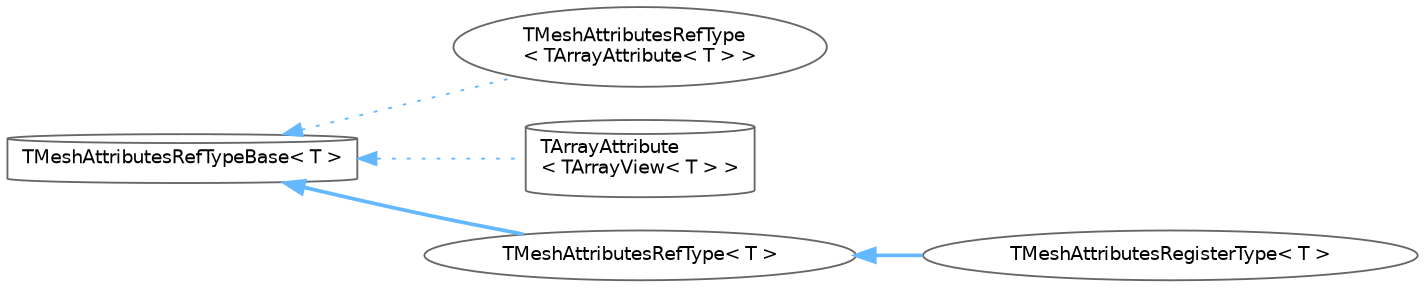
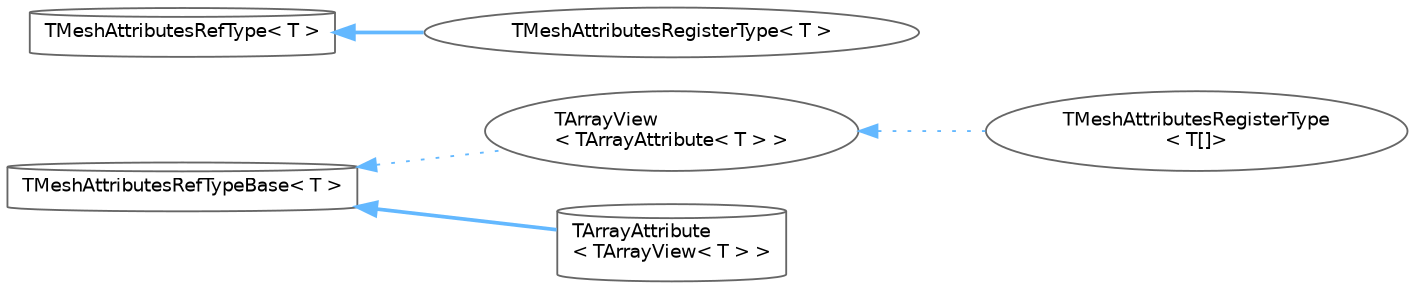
node "TMeshAttributesRefType < TArrayAttribute< T > >": label "TMeshAttributesRefType < TArrayAttribute< T > >" -> "TArrayView < TArrayAttribute< T > >"
node "TMeshAttributesRegisterType < T[]>": added
edge "TArrayAttribute < TArrayView< T > >" -> "TMeshAttributesRefTypeBase< T >": style dotted -> bold
edge "TMeshAttributesRefType< T >" -> "TMeshAttributesRefTypeBase< T >": removed
node "TMeshAttributesRefType< T >": shape ellipse -> cylinder
